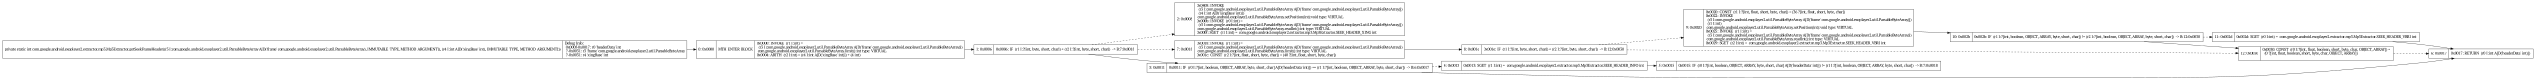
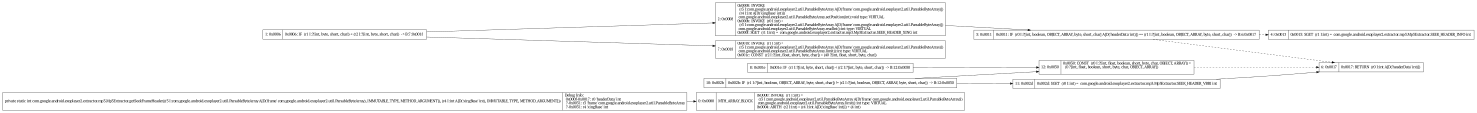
node "2: 0x0008": text "0x0408: INVOKE" -> "0x0008: INVOKE"
node "9: 0x0020": removed
edge "10: 0x002b" -> "11: 0x002d": style dashed -> solid
edge "1: 0x0006" -> "2: 0x0008": style dashed -> solid
node "0: 0x0000": text "MTH_ENTER_BLOCK" -> "MTH_ARRAY_BLOCK"
edge "0: 0x0000" -> "1: 0x0006": removed
edge "1: 0x0006" -> "7: 0x0018": style dashed -> solid
edge "7: 0x0018" -> "8: 0x001e": removed
edge "8: 0x001e" -> "12: 0x0030": style dashed -> solid
edge "1: 0x0006" -> "3: 0x0011": now "2: 0x0008" -> "3: 0x0011"
node "5: 0x0015": removed
edge "3: 0x0011" -> "6: 0x0017": style solid -> dashed
